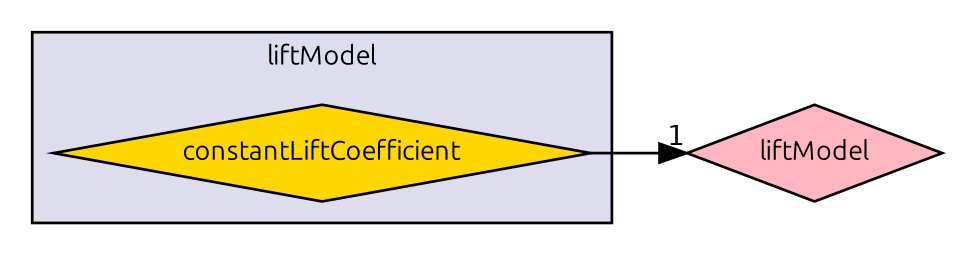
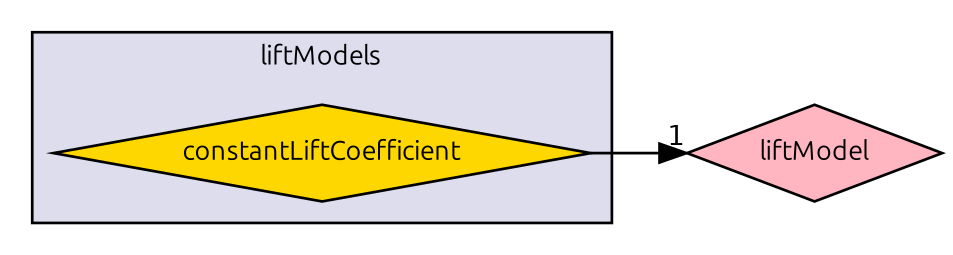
cluster "liftModel": label "liftModel" -> "liftModels"
